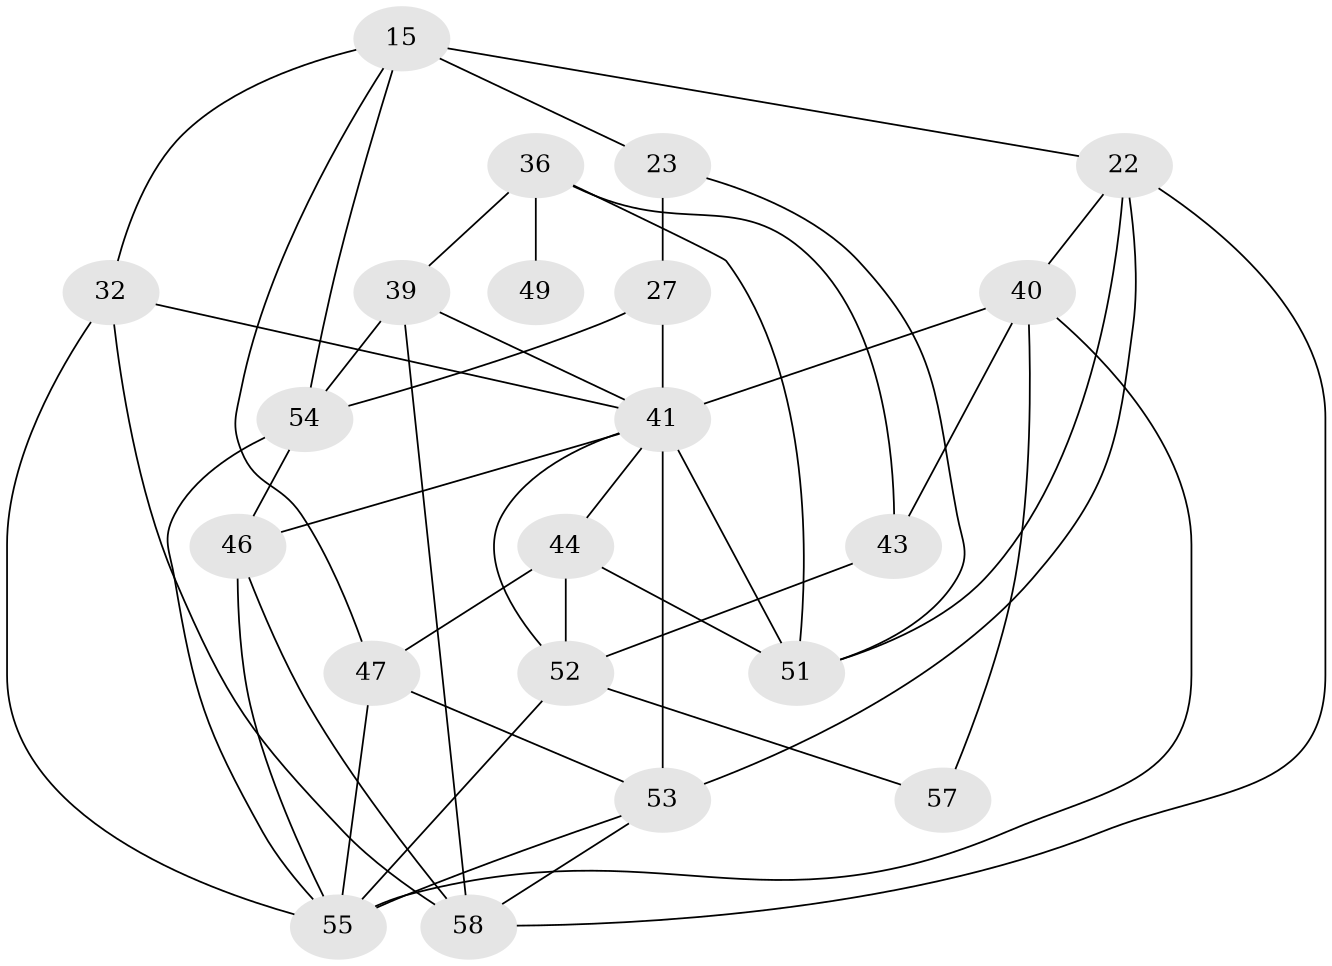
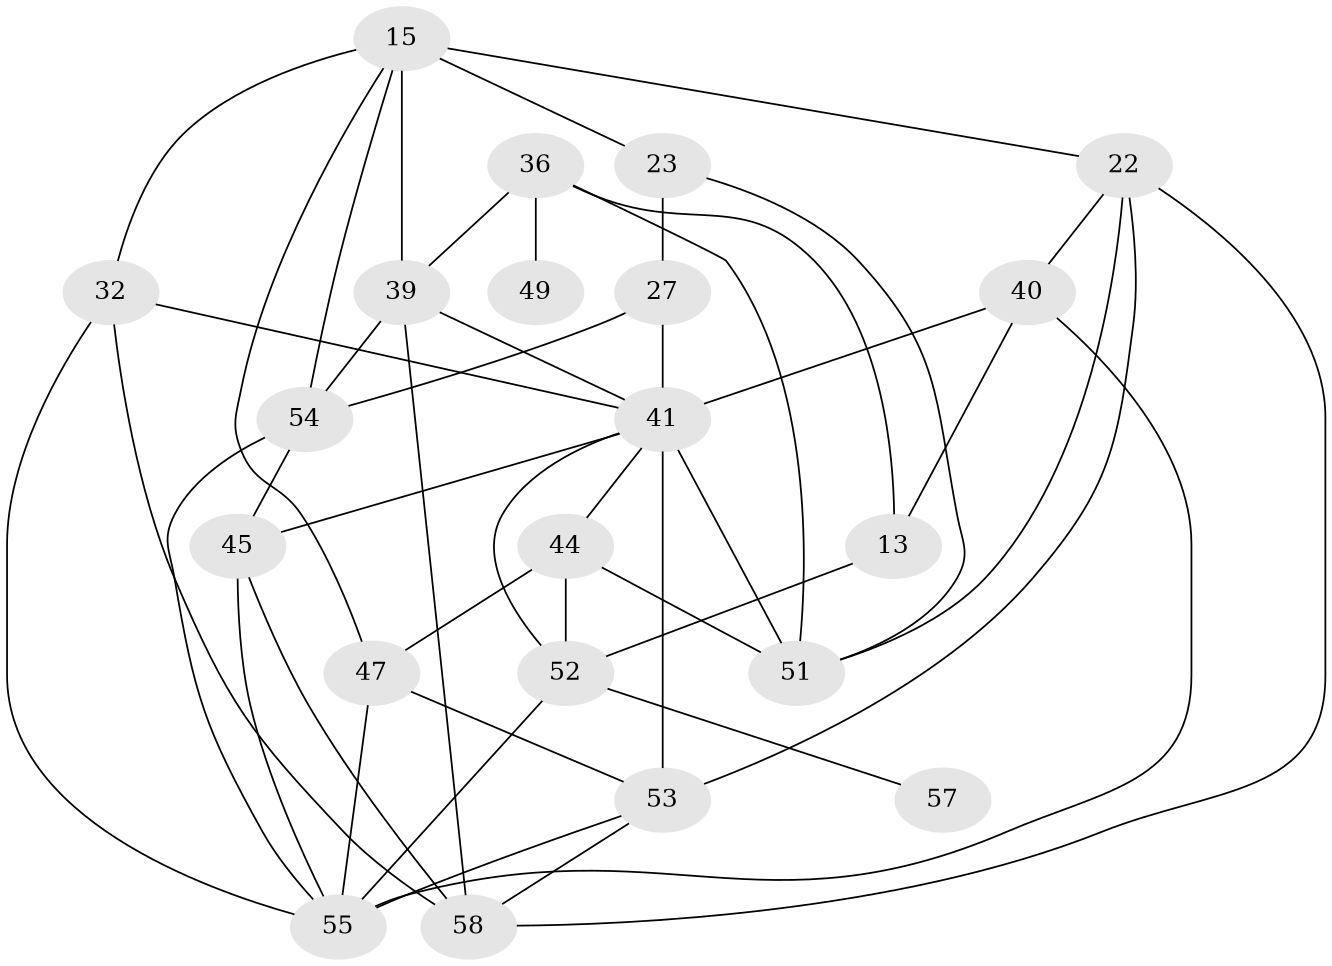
edge "15" -- "39": added
node "46": label "46" -> "45"
node "43": label "43" -> "13"
edge "40" -- "57": removed
